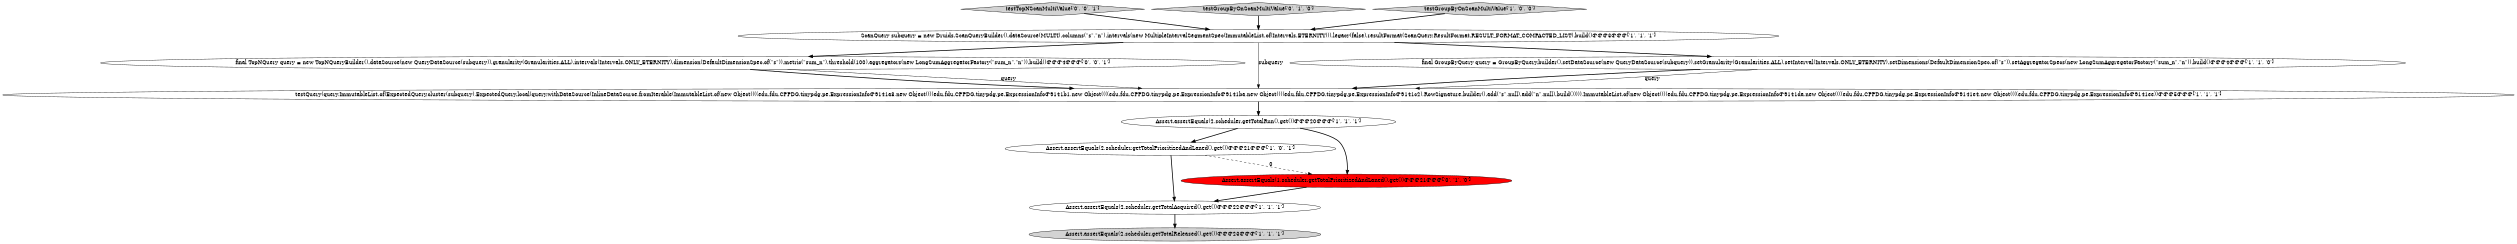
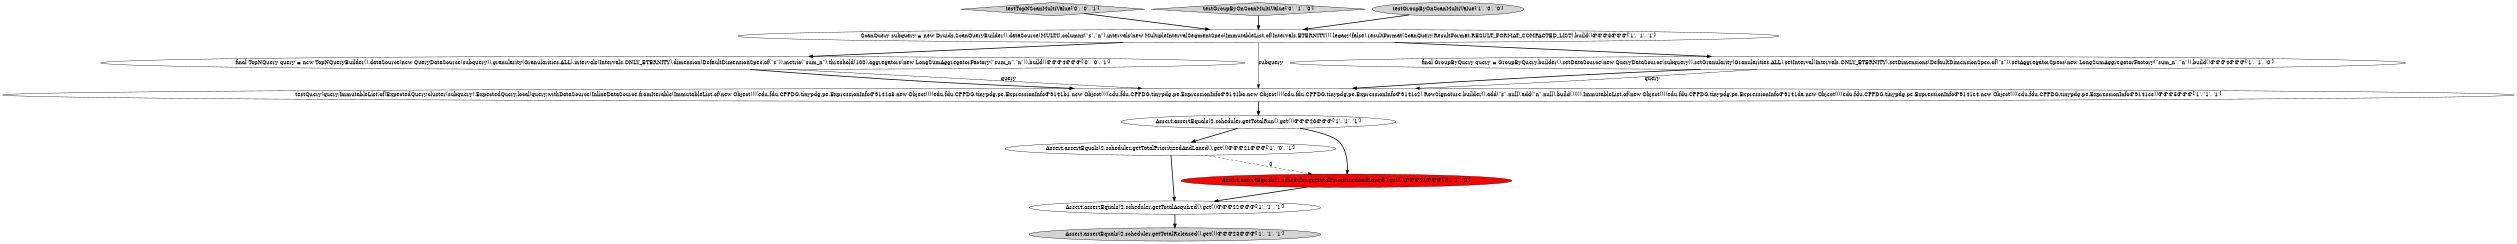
node "testGroupByOnScanMultiValue['1', '0', '0']": shape diamond -> ellipse
